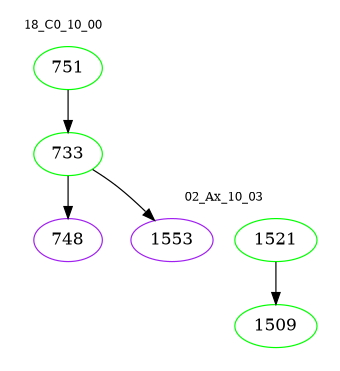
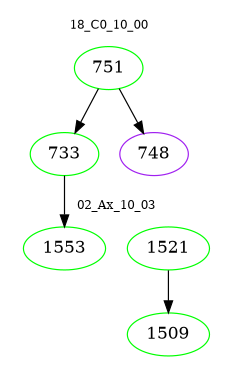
edge "733" -> "748": now "751" -> "748"
node "1553": color purple -> green
